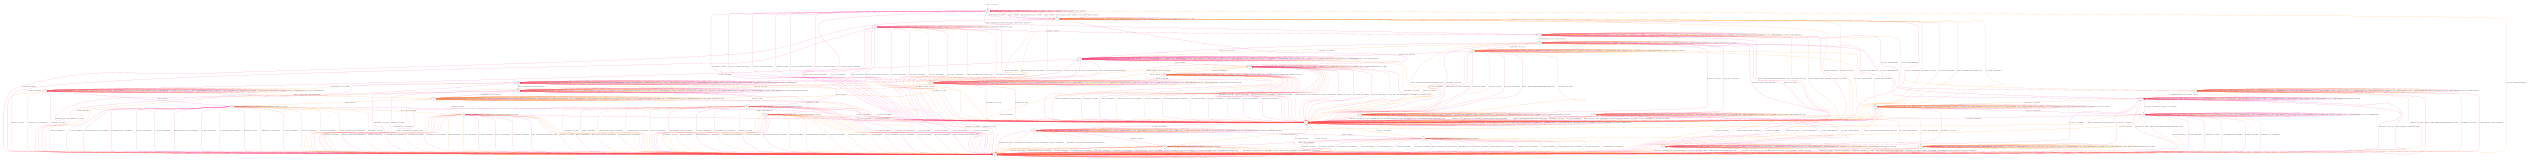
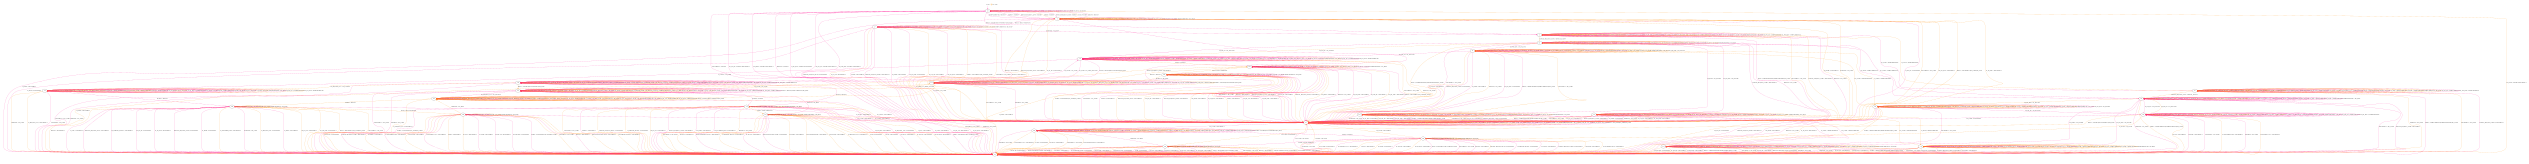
edge "s23" -> "s26": removed, label "REKEY / KEXINIT|KEX31+NEWKEYS|NO_RESP"
edge "s2" -> "s25": reversed
